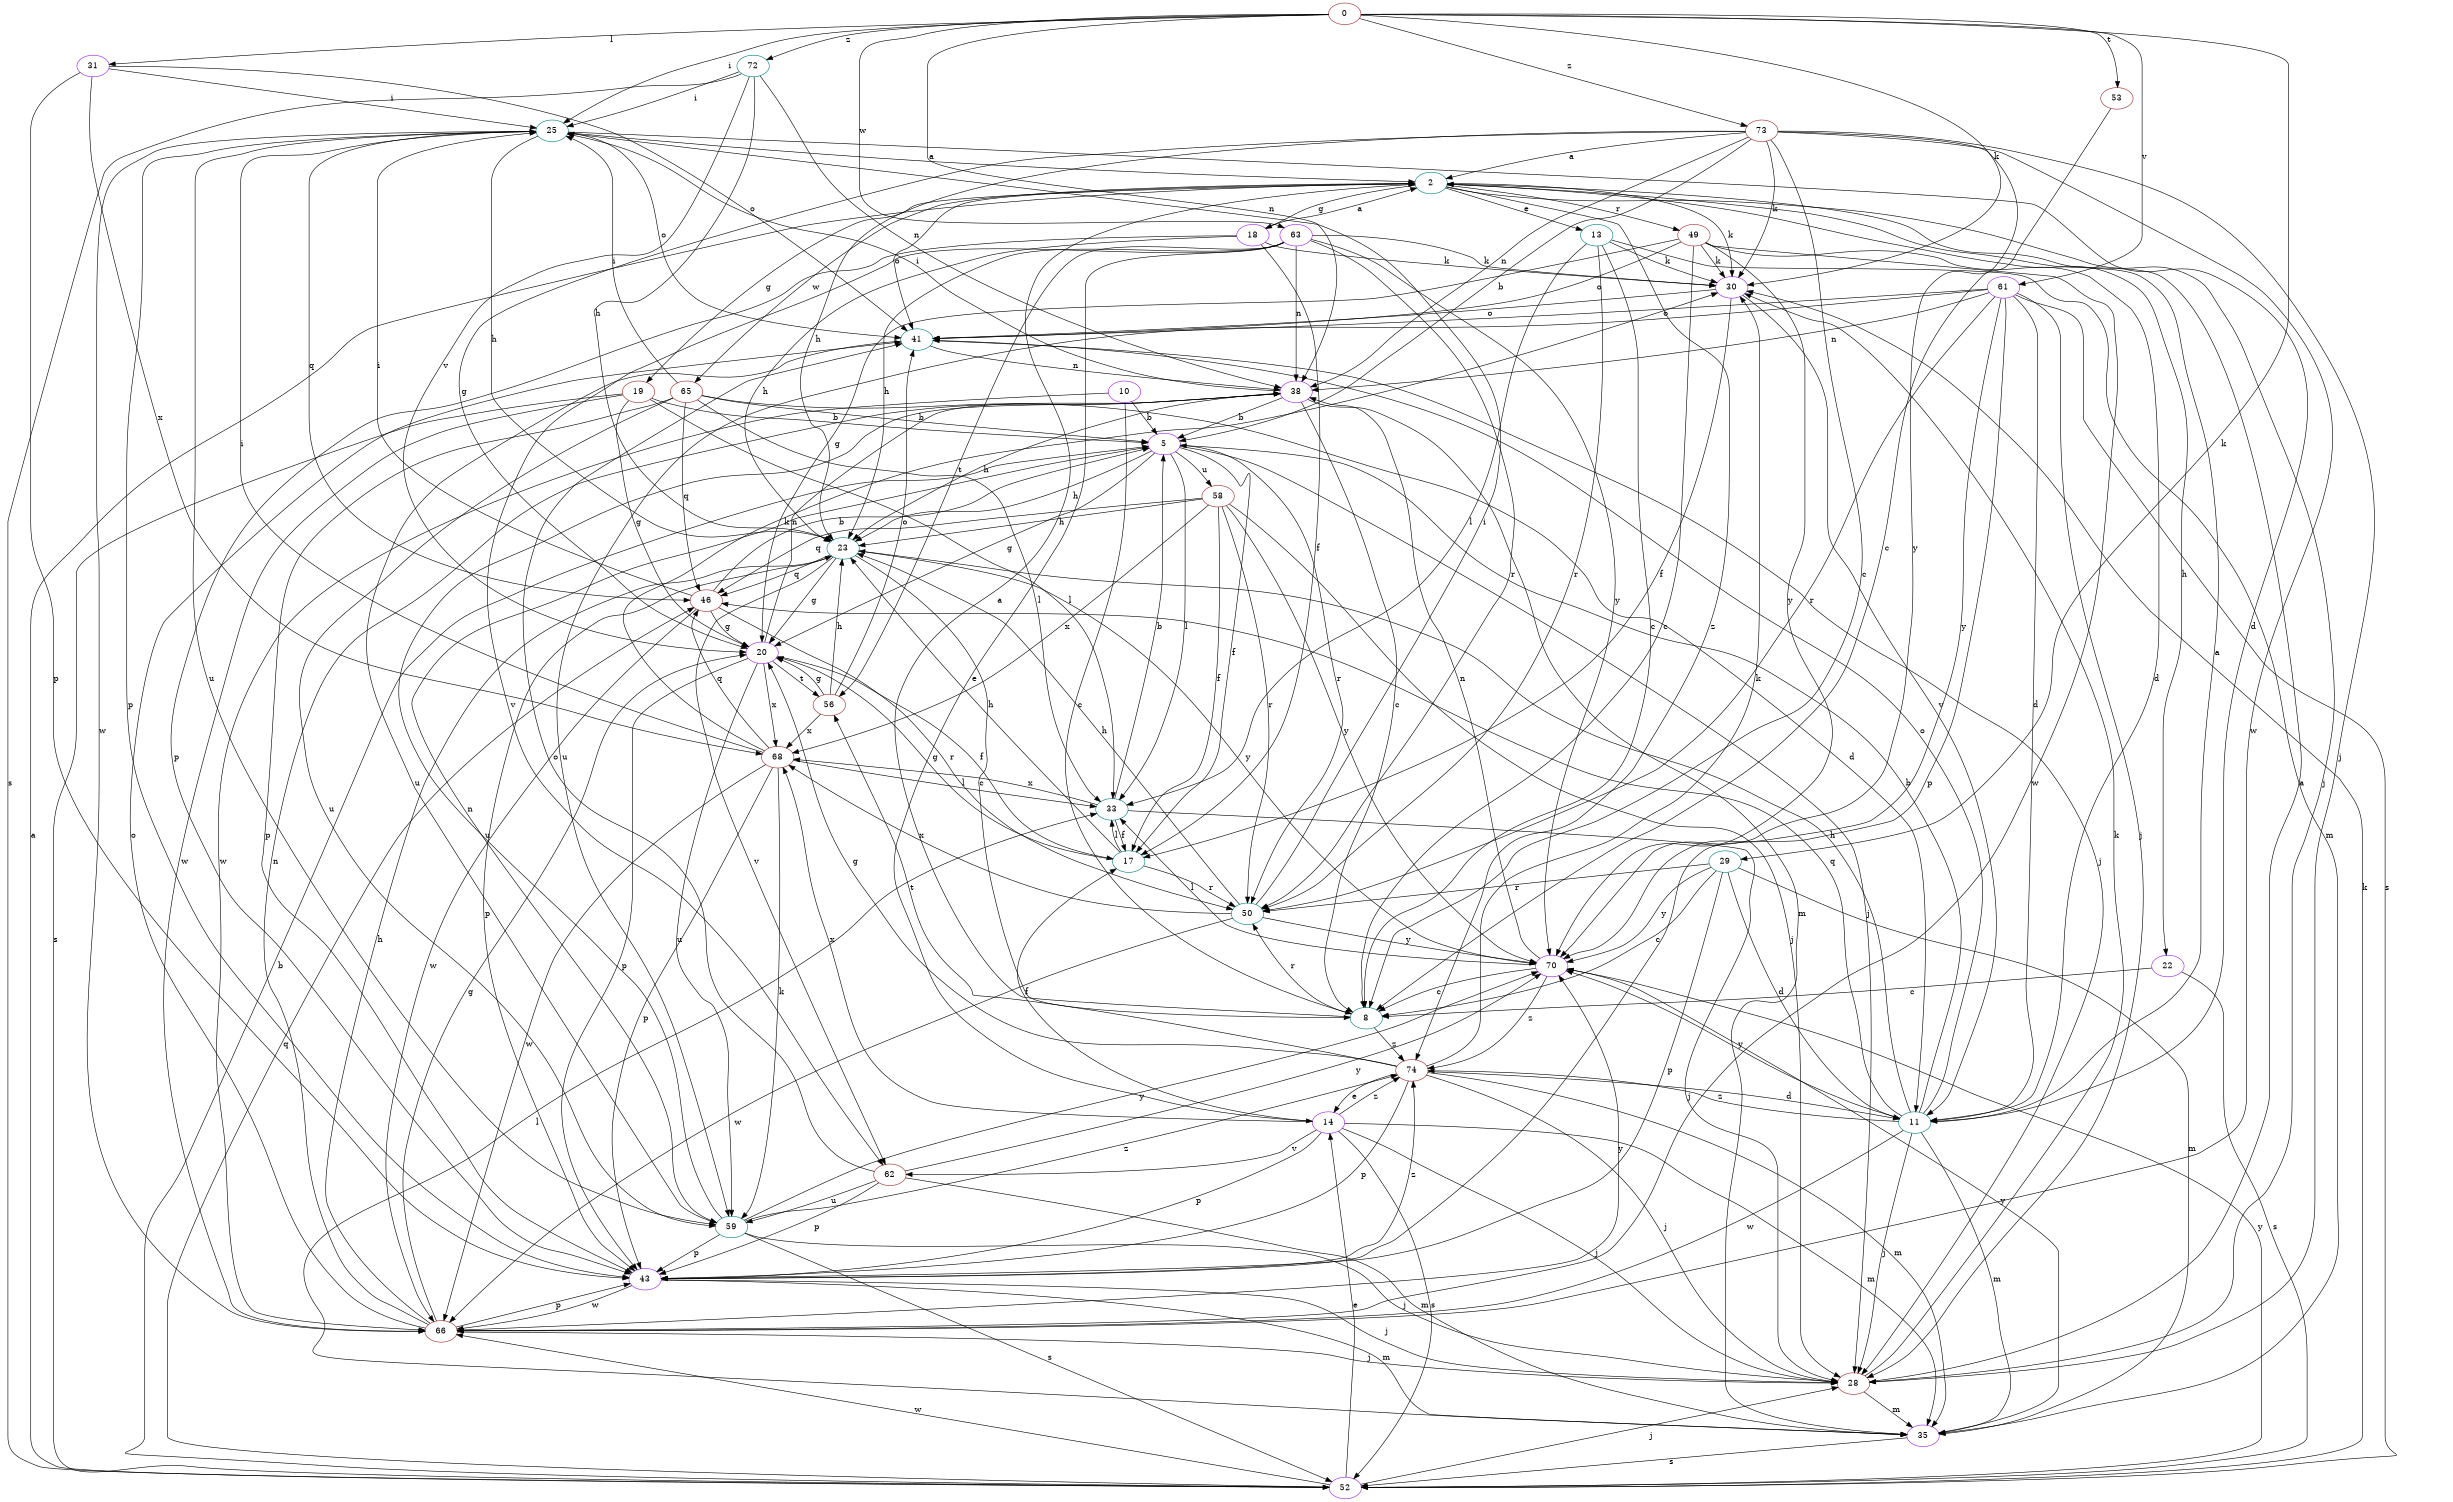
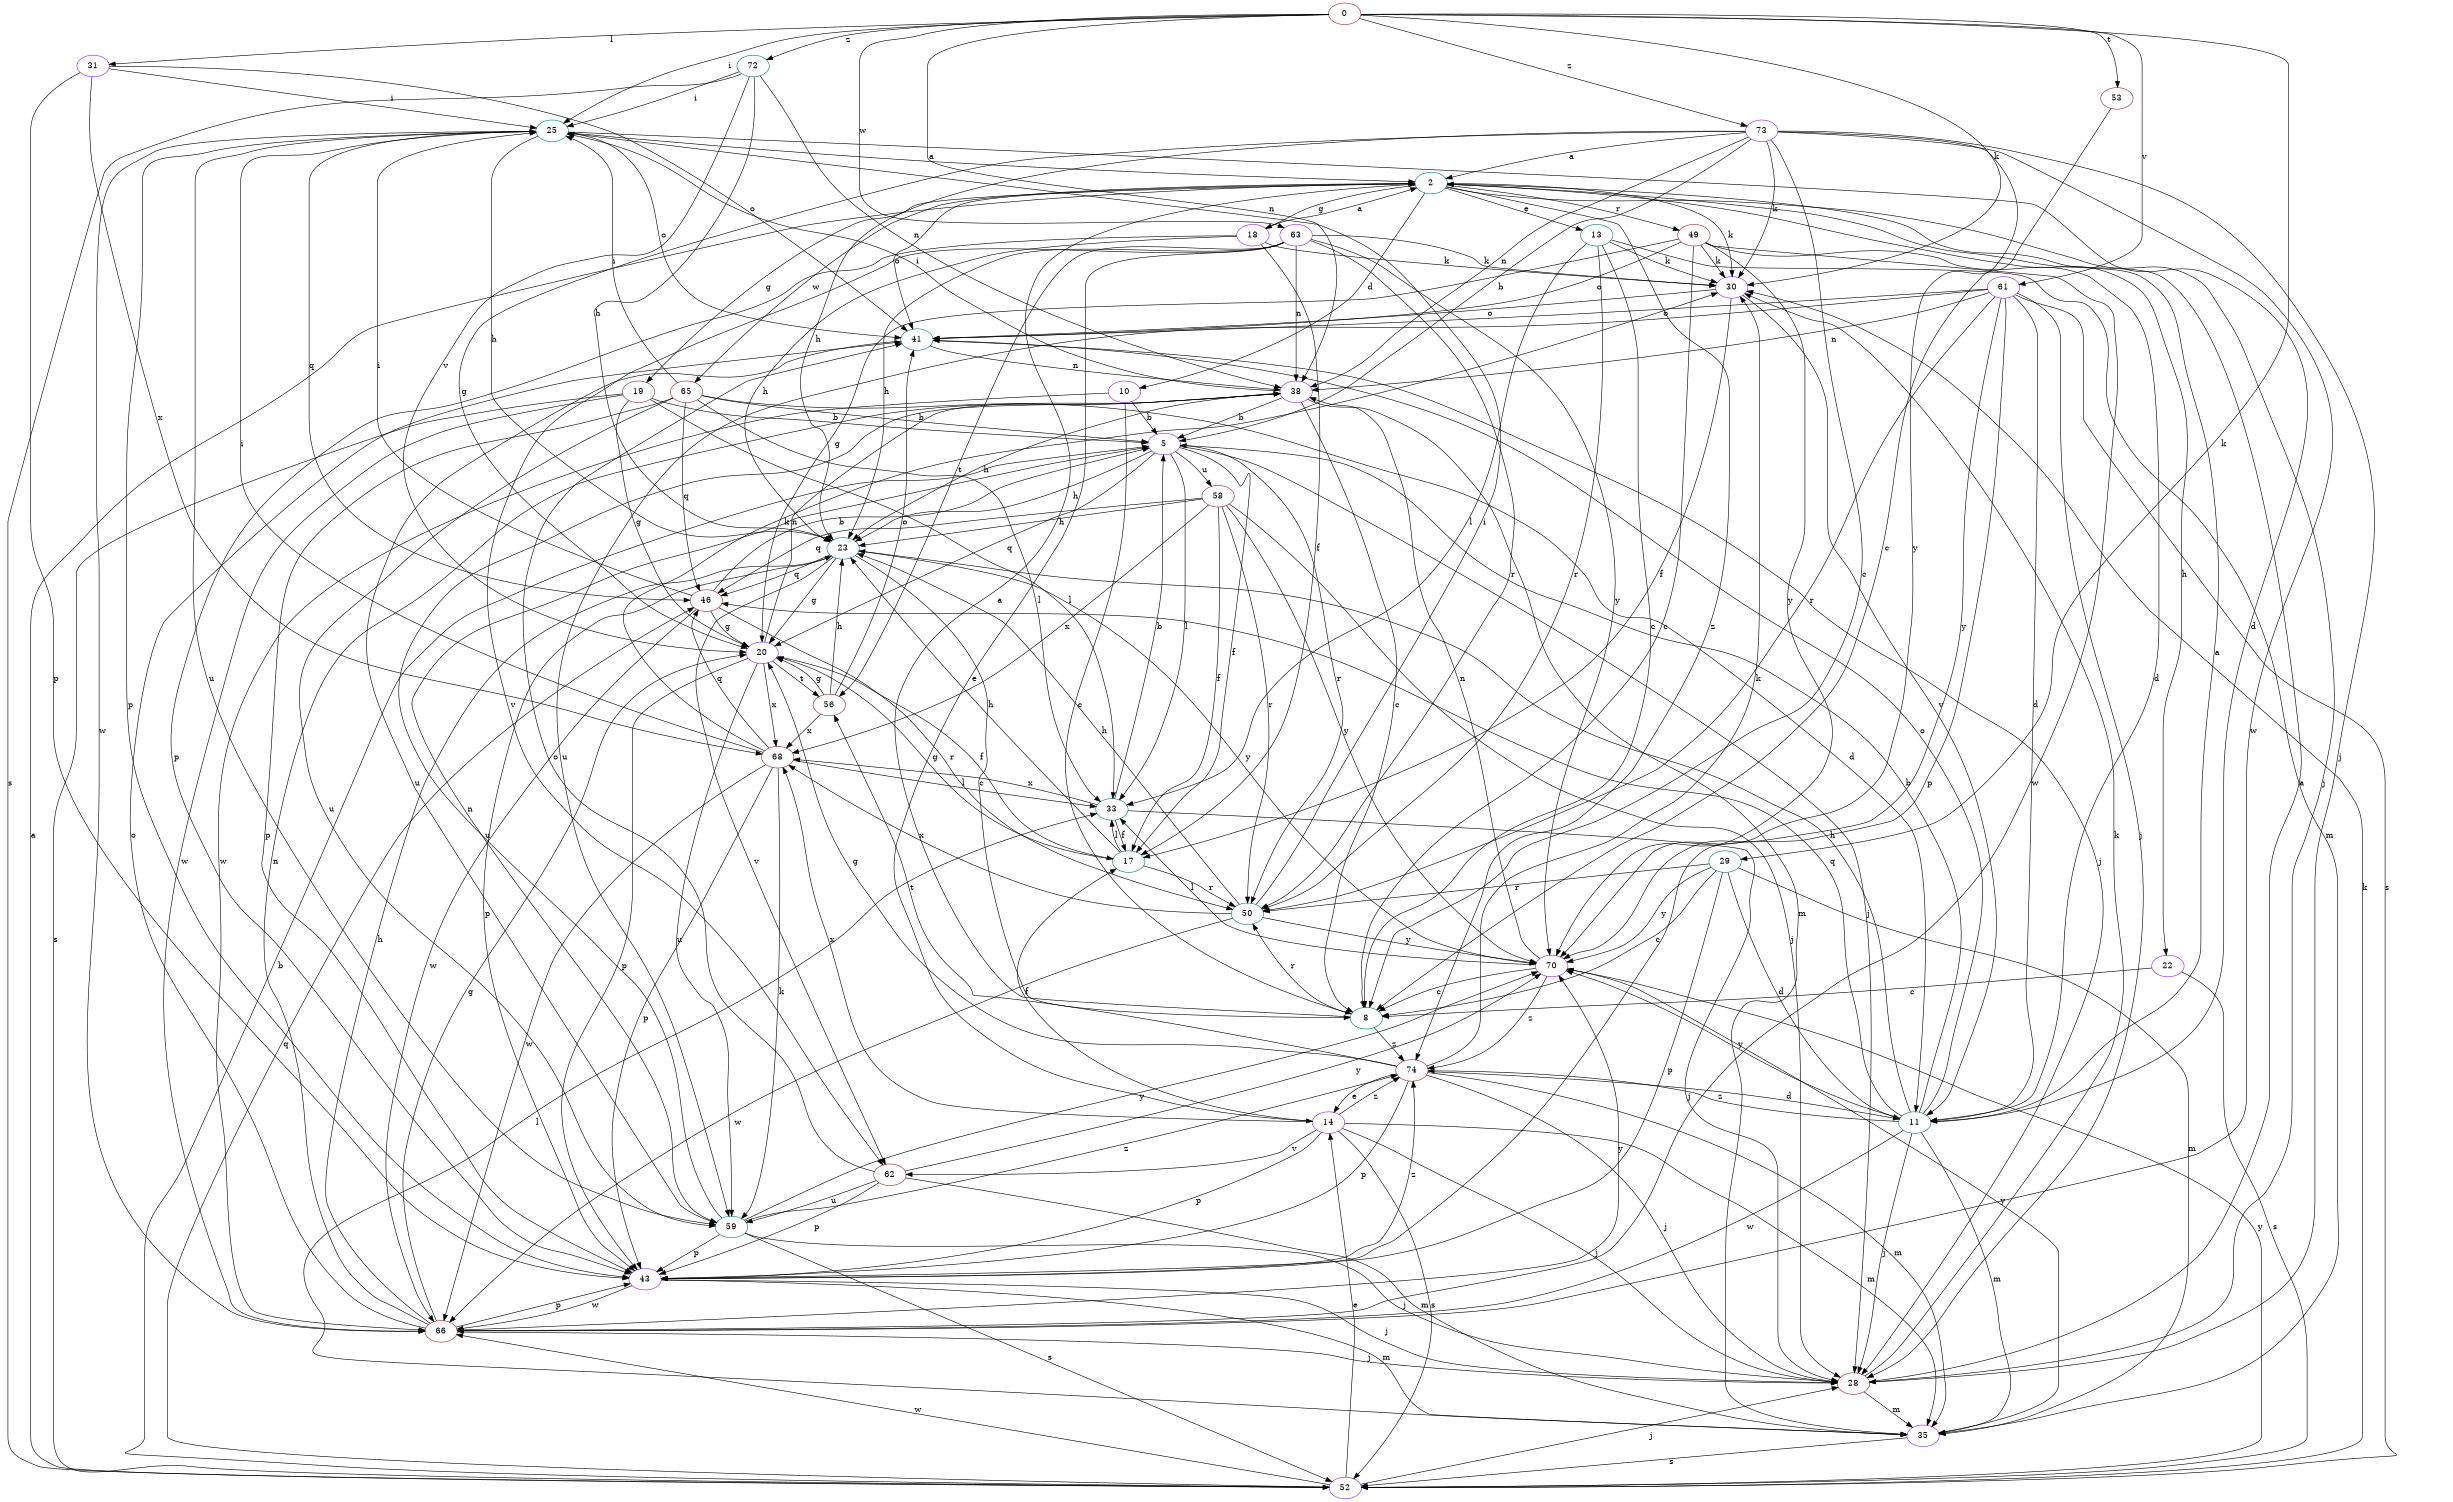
node "73": color brown -> purple
edge "2" -> "10": added, label "d"
edge "5" -> "20": label "g" -> "q"
